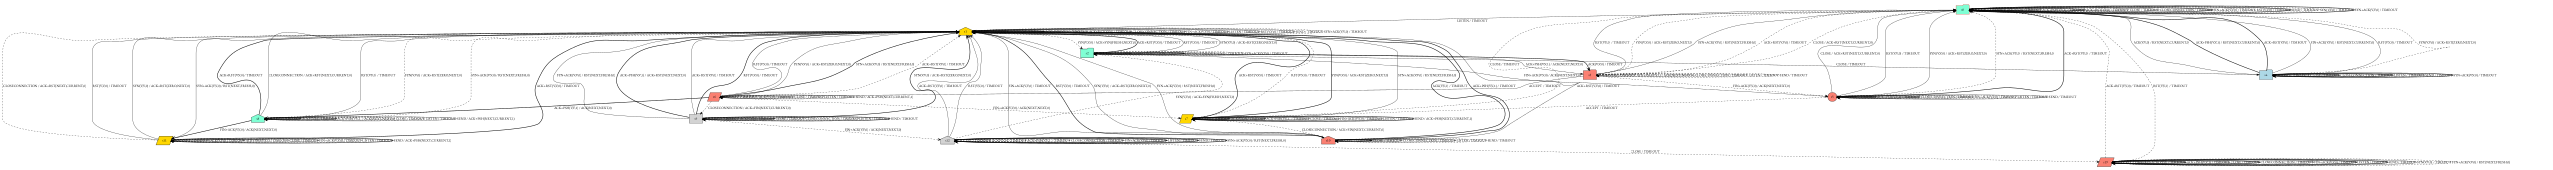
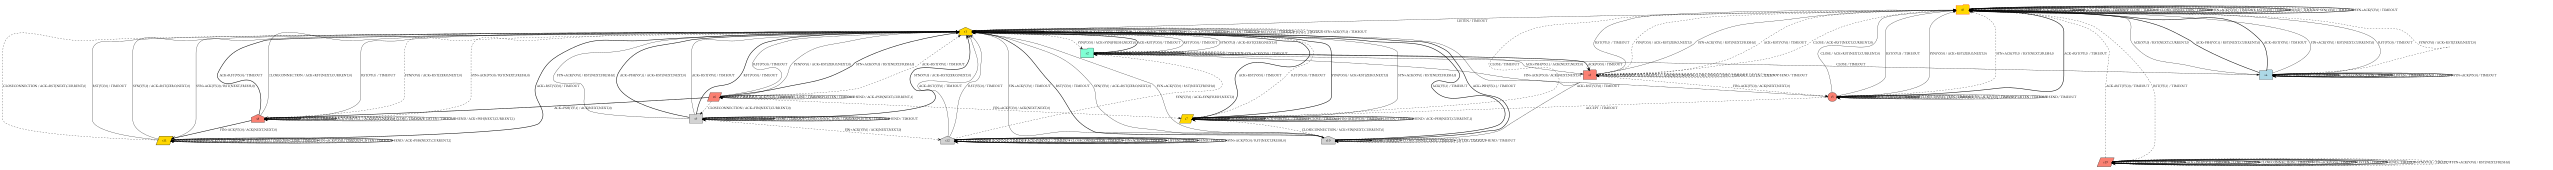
node "s0": fillcolor aquamarine -> gold
edge "s3" -> "s6": removed, label "ACCEPT / TIMEOUT"
node "s8": fillcolor aquamarine -> salmon
node "s10": fillcolor salmon -> lightgrey
edge "s12" -> "s19": removed, label "CLOSE / TIMEOUT"
